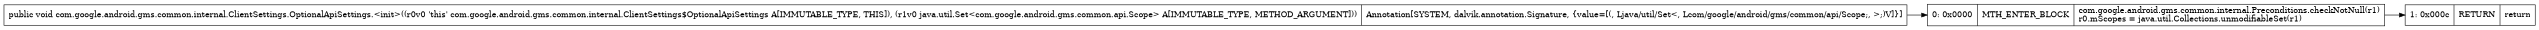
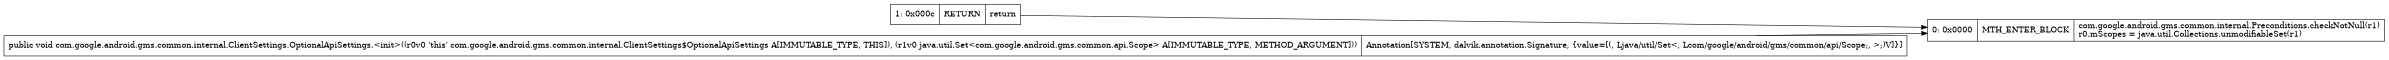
edge "0: 0x0000" -> "1: 0x000c": reversed
